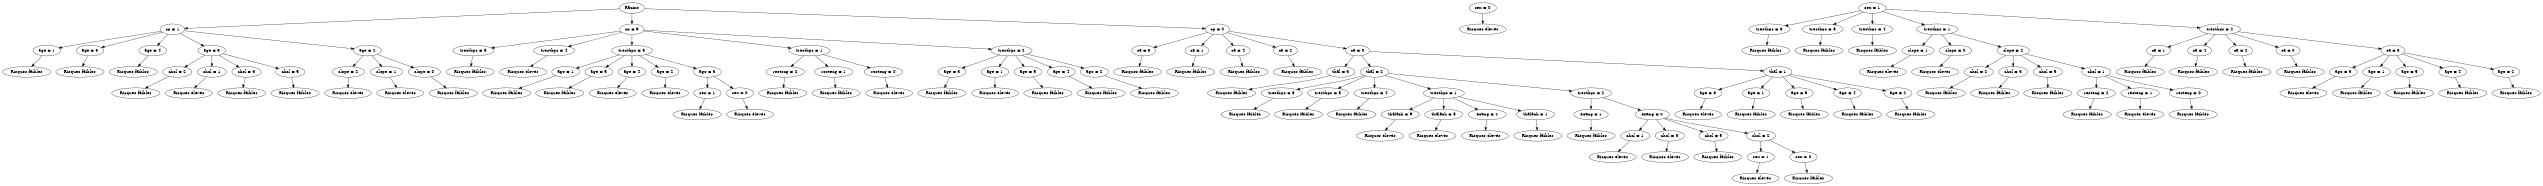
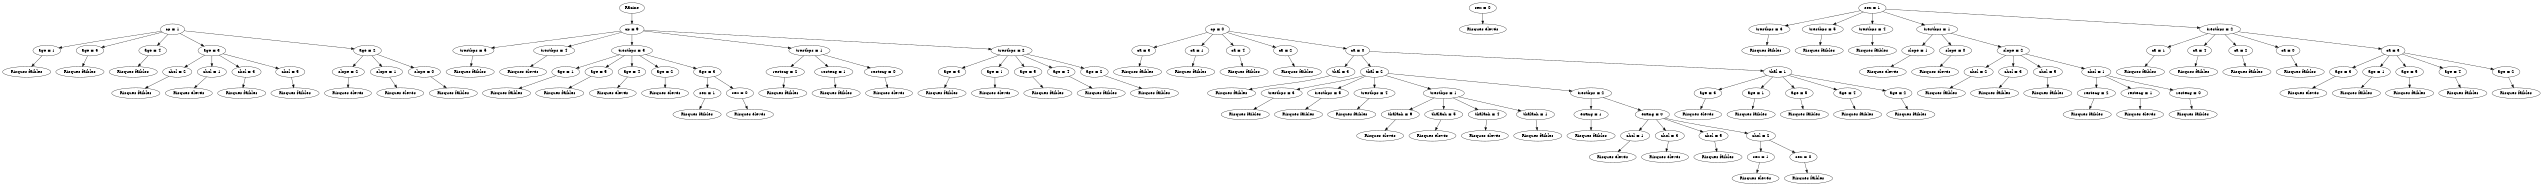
edge "Racine" -> "cp = 1": removed
edge "Racine" -> "cp = 0": removed
node "exang = 4": label "exang = 4" -> "thalach = 4"
